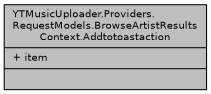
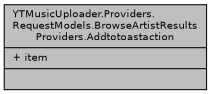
node "YTMusicUploader.Providers.": text "Context.Addtotoastaction" -> "Providers.Addtotoastaction"
